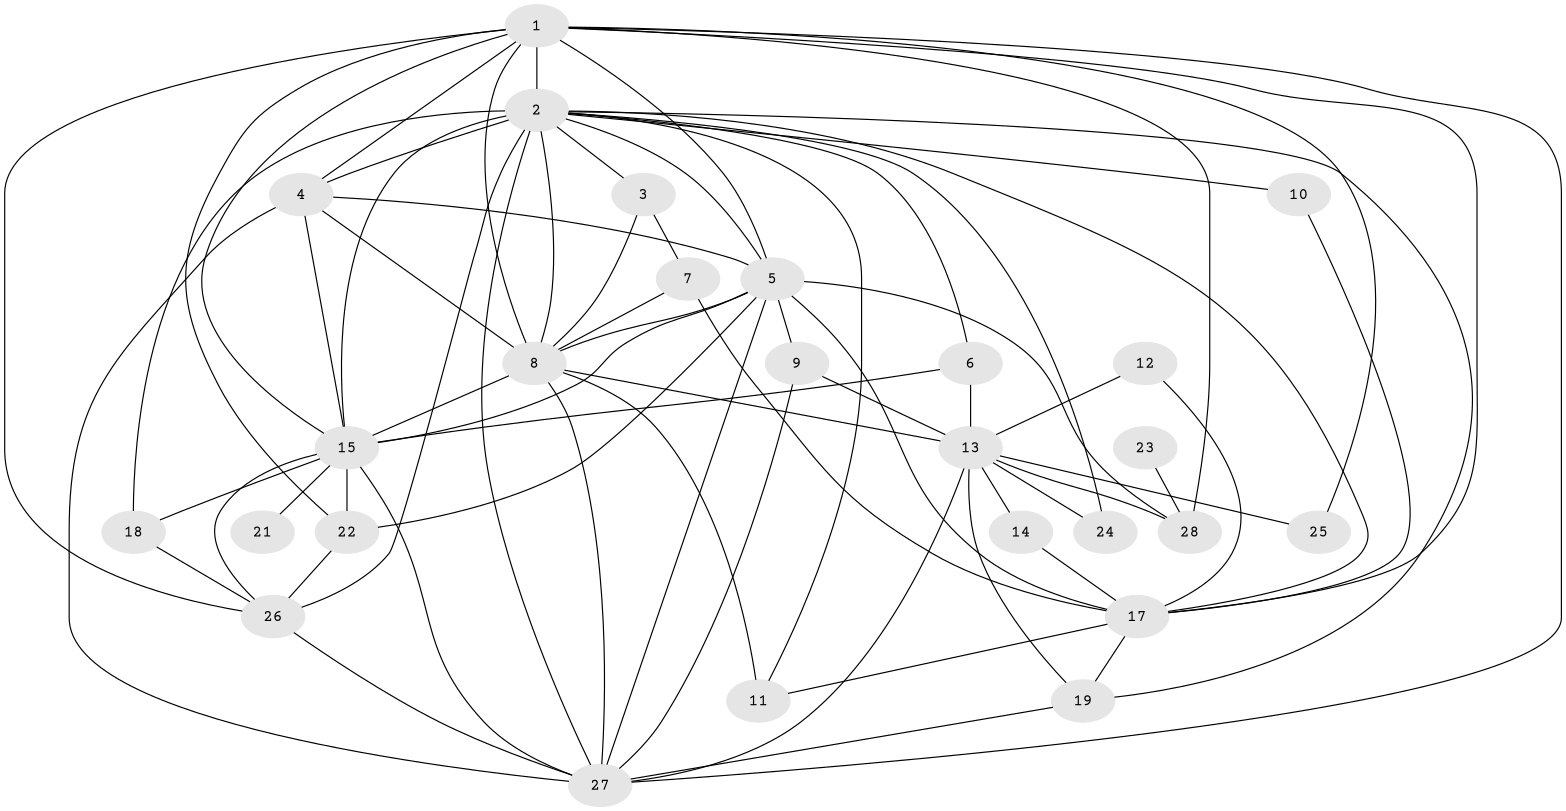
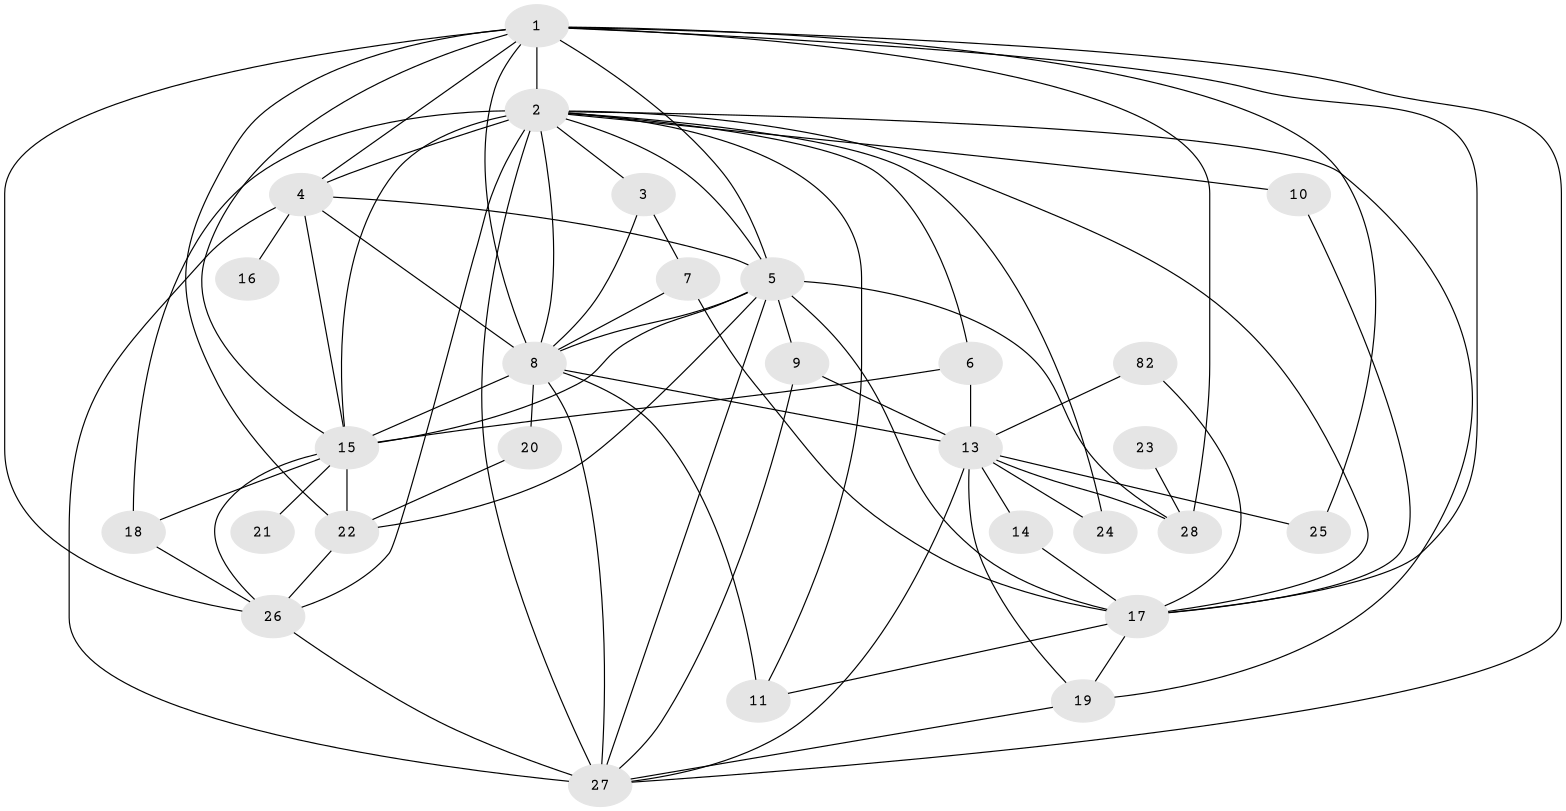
node "16": added
node "12": label "12" -> "82"
node "20": added
edge "15" -- "27": removed
